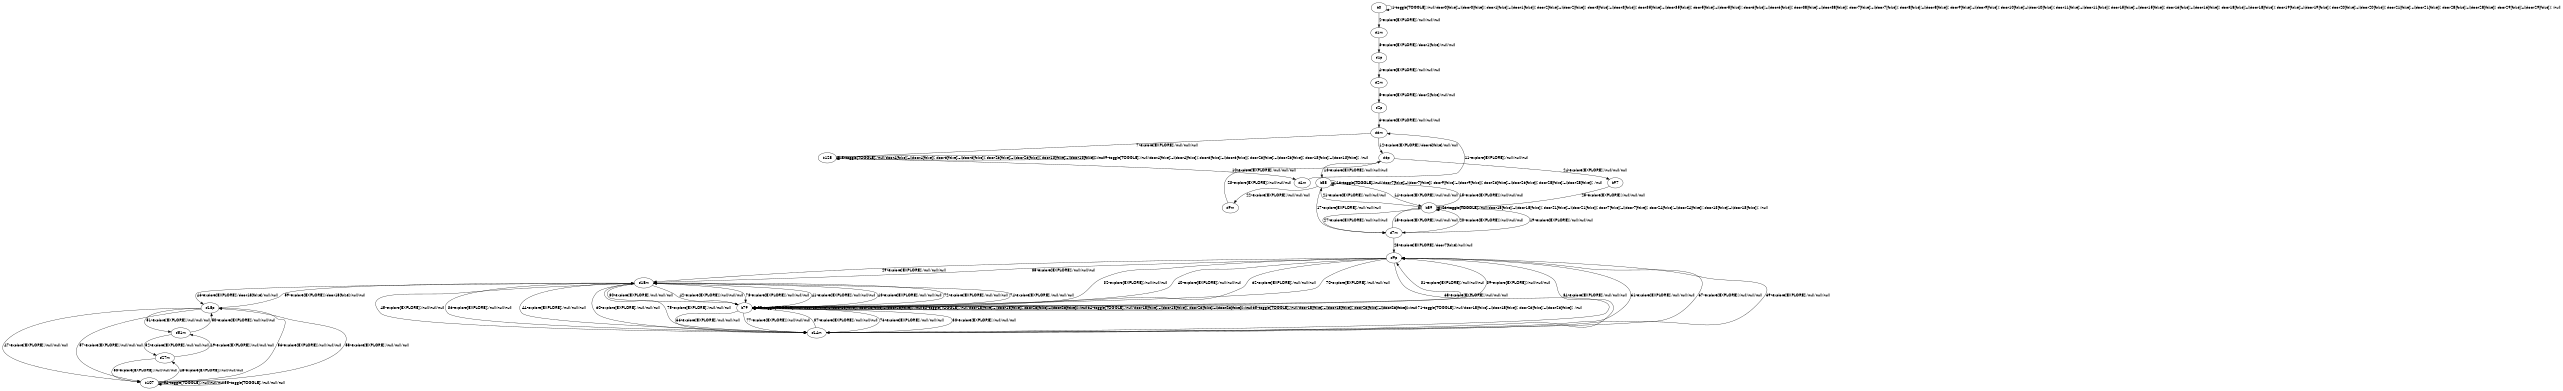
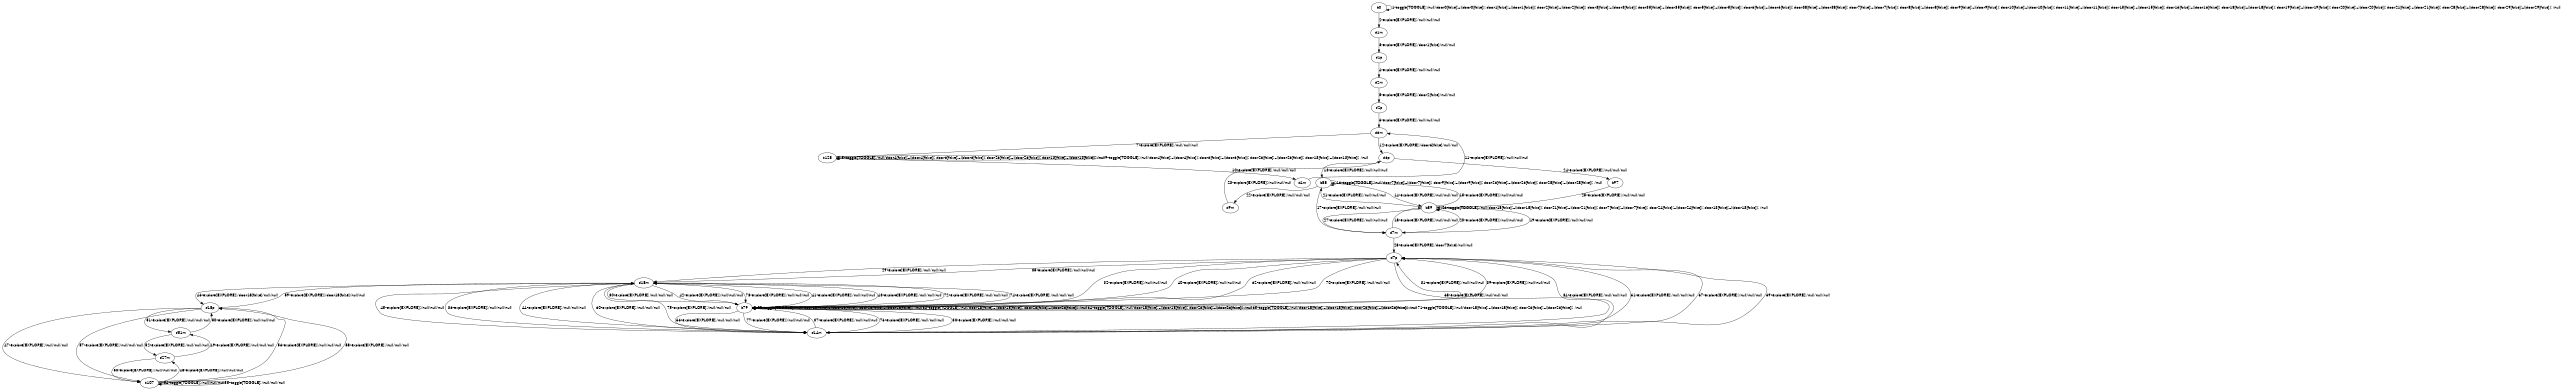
node "d9p": label "d9p" -> "d7p"
